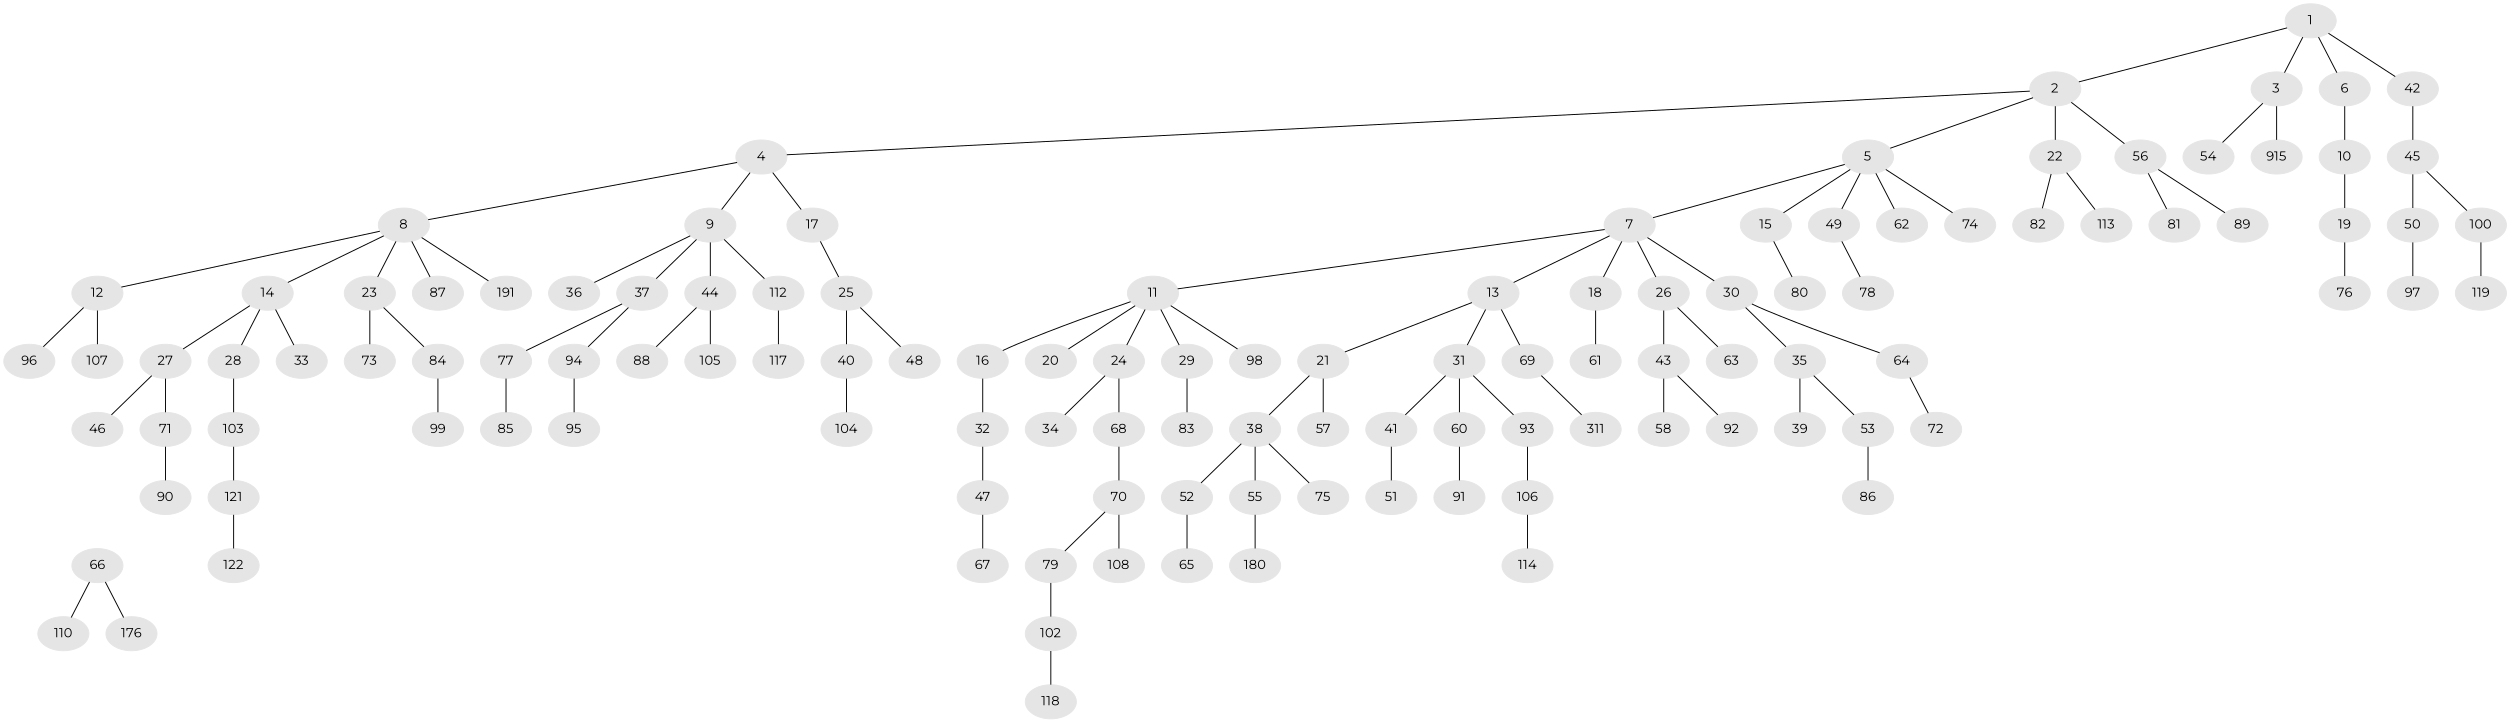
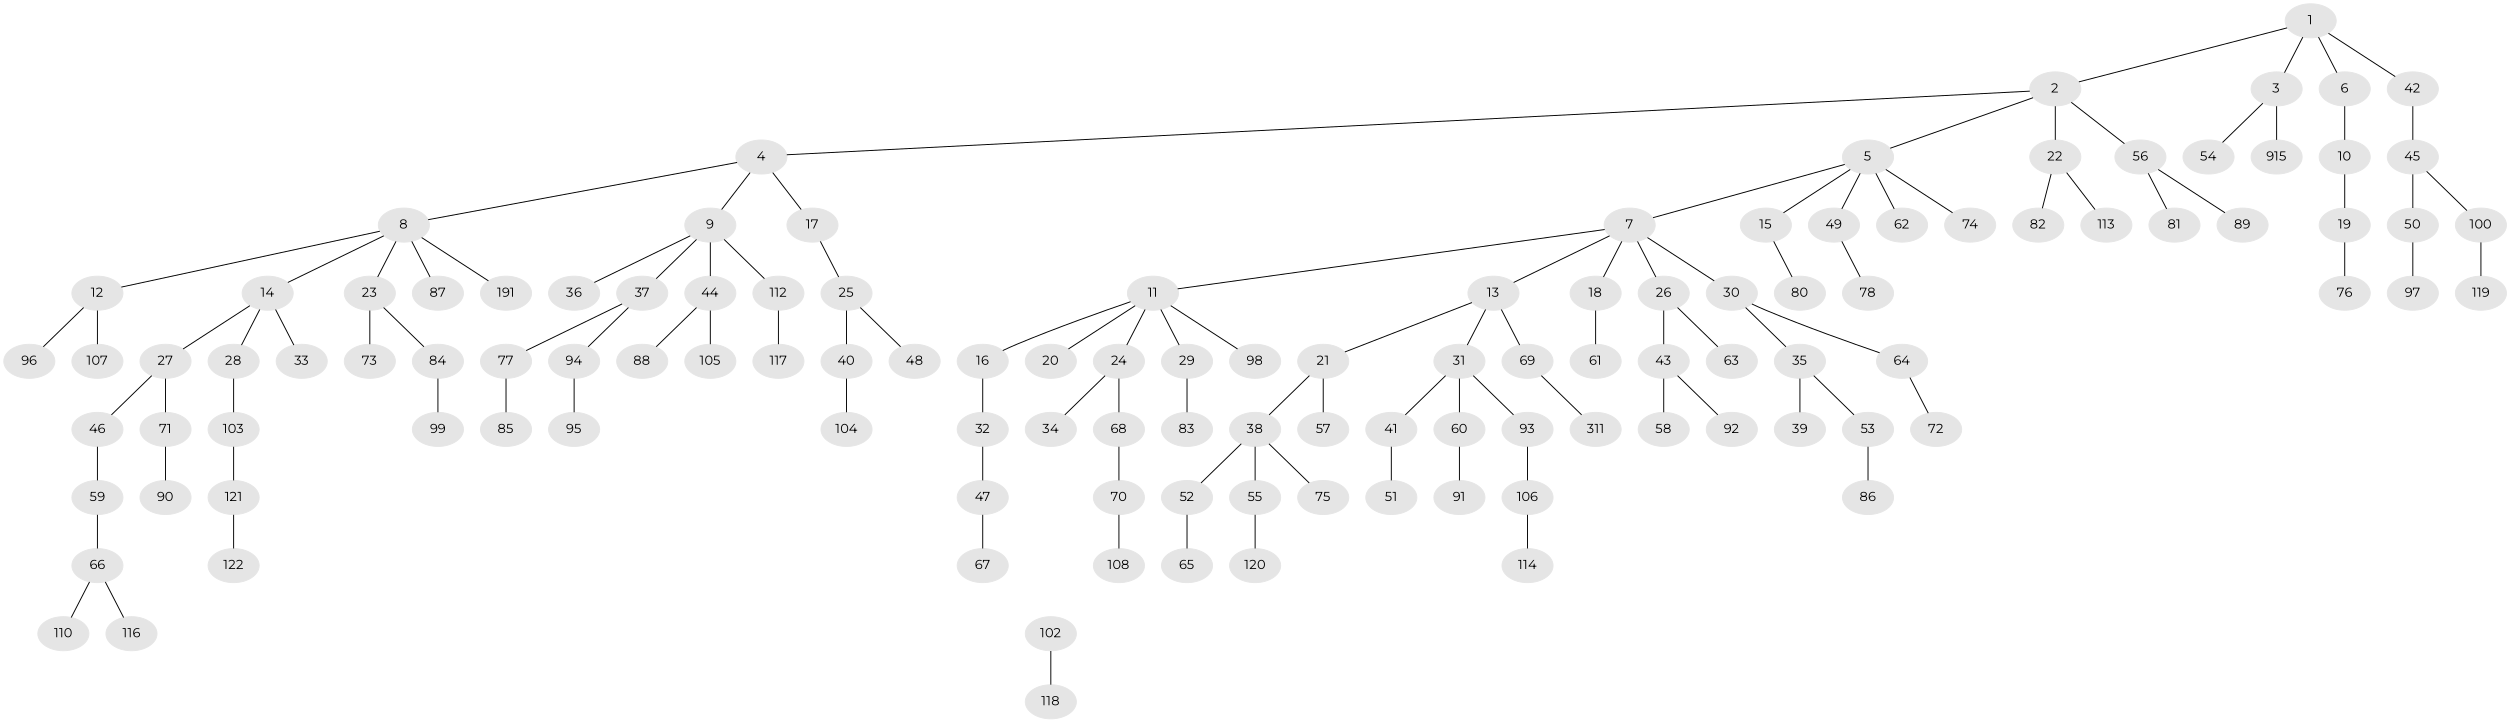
node "59": added
node "79": removed
node "180": label "180" -> "120"
node "176": label "176" -> "116"
